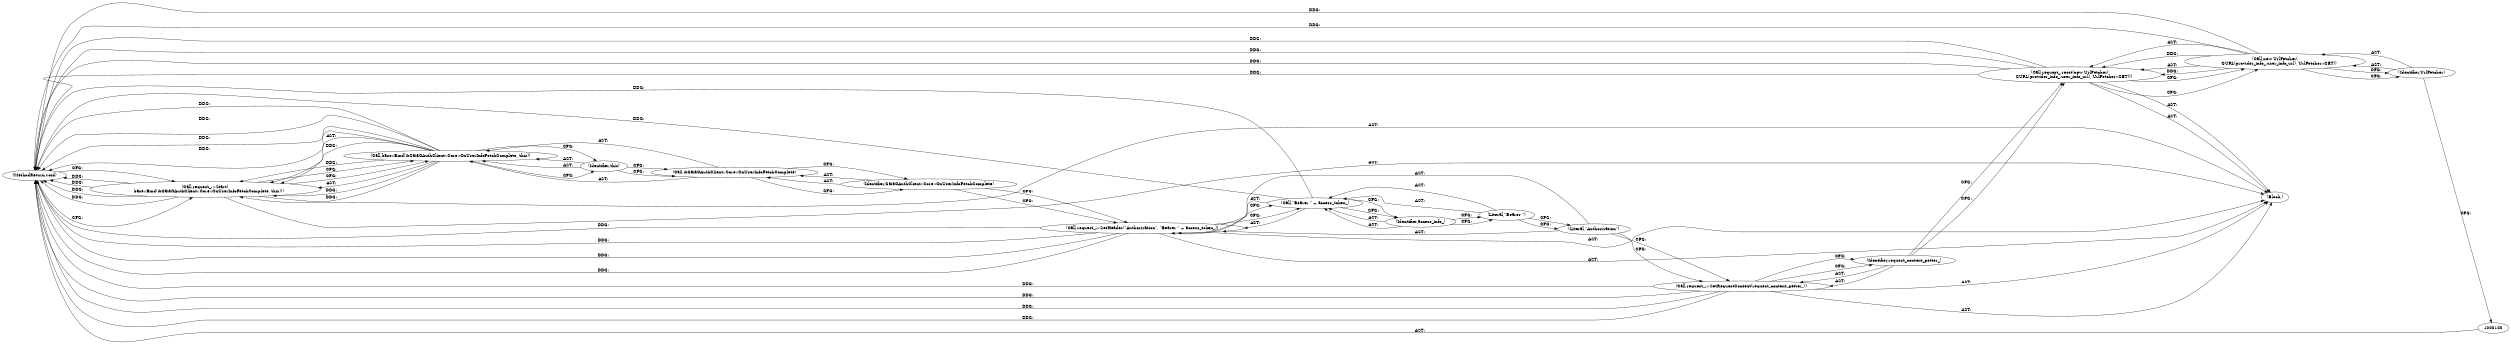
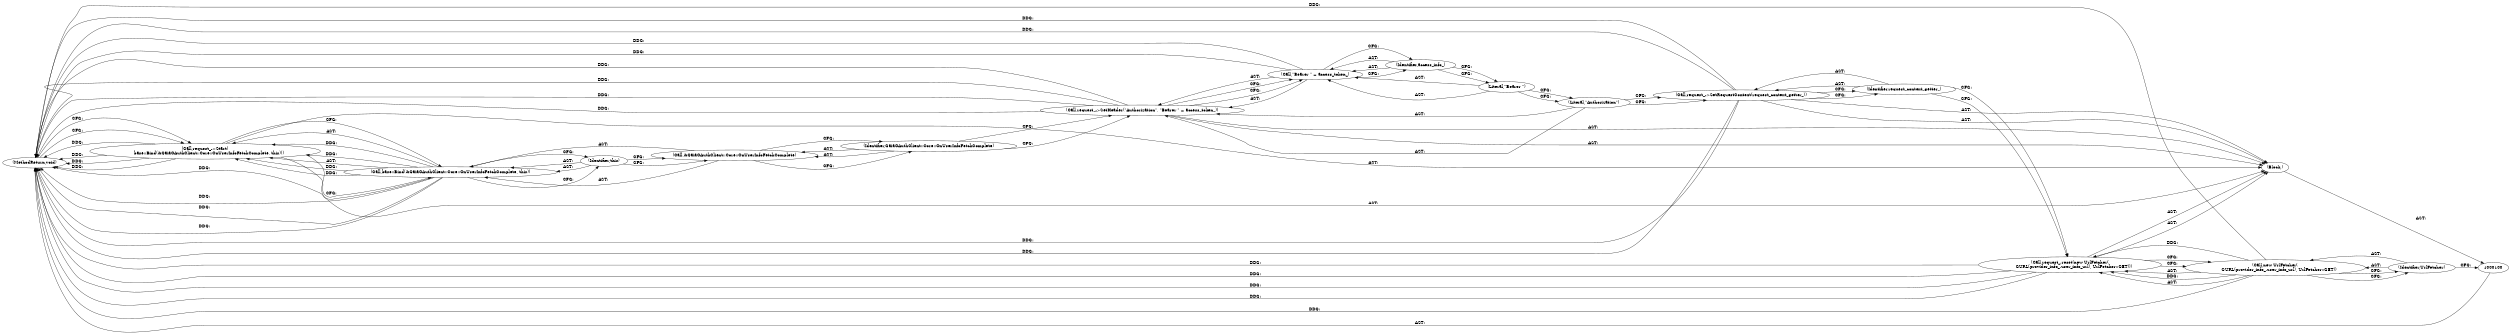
edge "(Block,)" -> "1000100": added, label "AST:"
